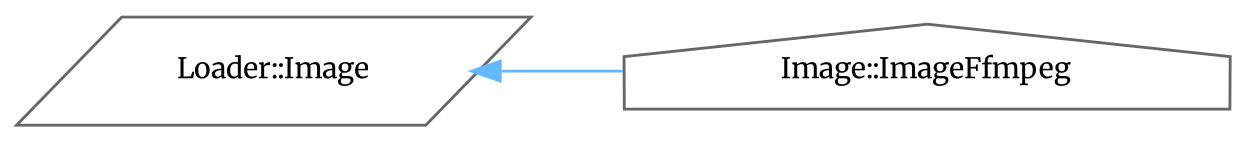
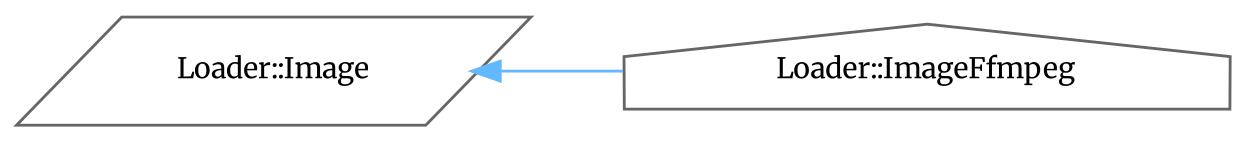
node "Image::ImageFfmpeg": label "Image::ImageFfmpeg" -> "Loader::ImageFfmpeg"
